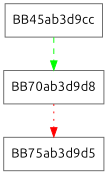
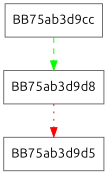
node "BB45ab3d9cc": label "BB45ab3d9cc" -> "BB75ab3d9cc"
node "BB70ab3d9d8": label "BB70ab3d9d8" -> "BB75ab3d9d8"
